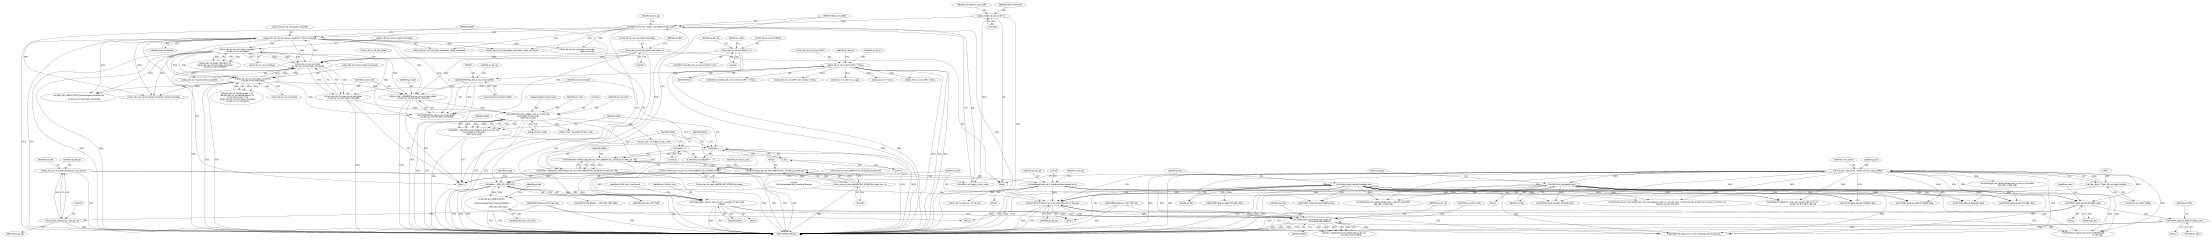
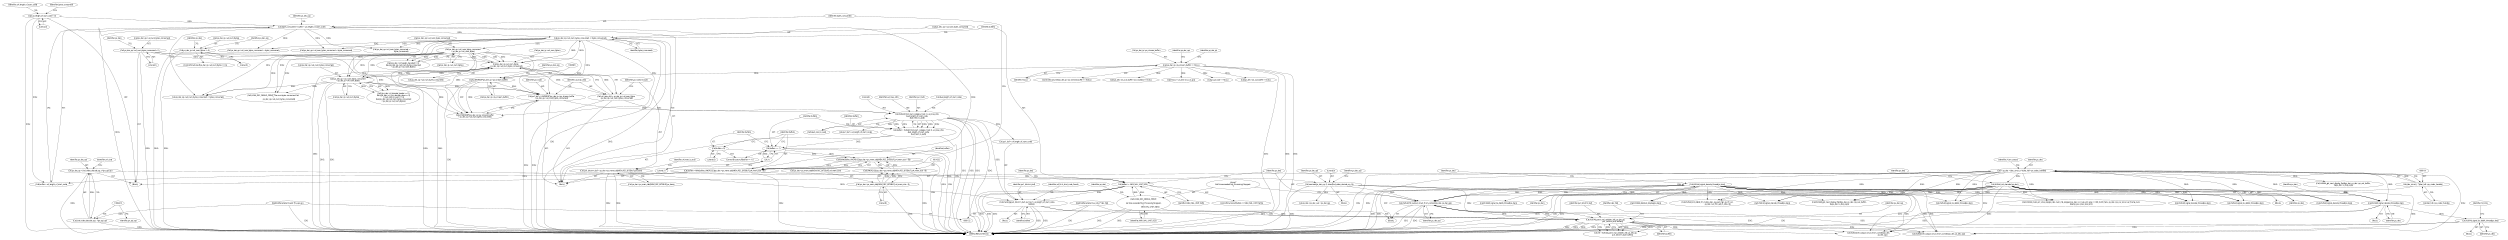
edge "(Call,* ps_dec = (dec_struct_t *)(dec_hdl->pv_codec_handle))" -> "(Call,ih264d_deblock_display(ps_dec))": removed, label "DDG:"
edge "(Call,(ivd_video_decode_op_t *)pv_api_op)" -> "(Identifier,pv_api_op)": now "1000223" -> "(Identifier,pv_api_op)"
